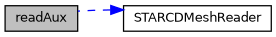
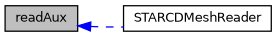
edge "readAux" -> "STARCDMeshReader": reversed
